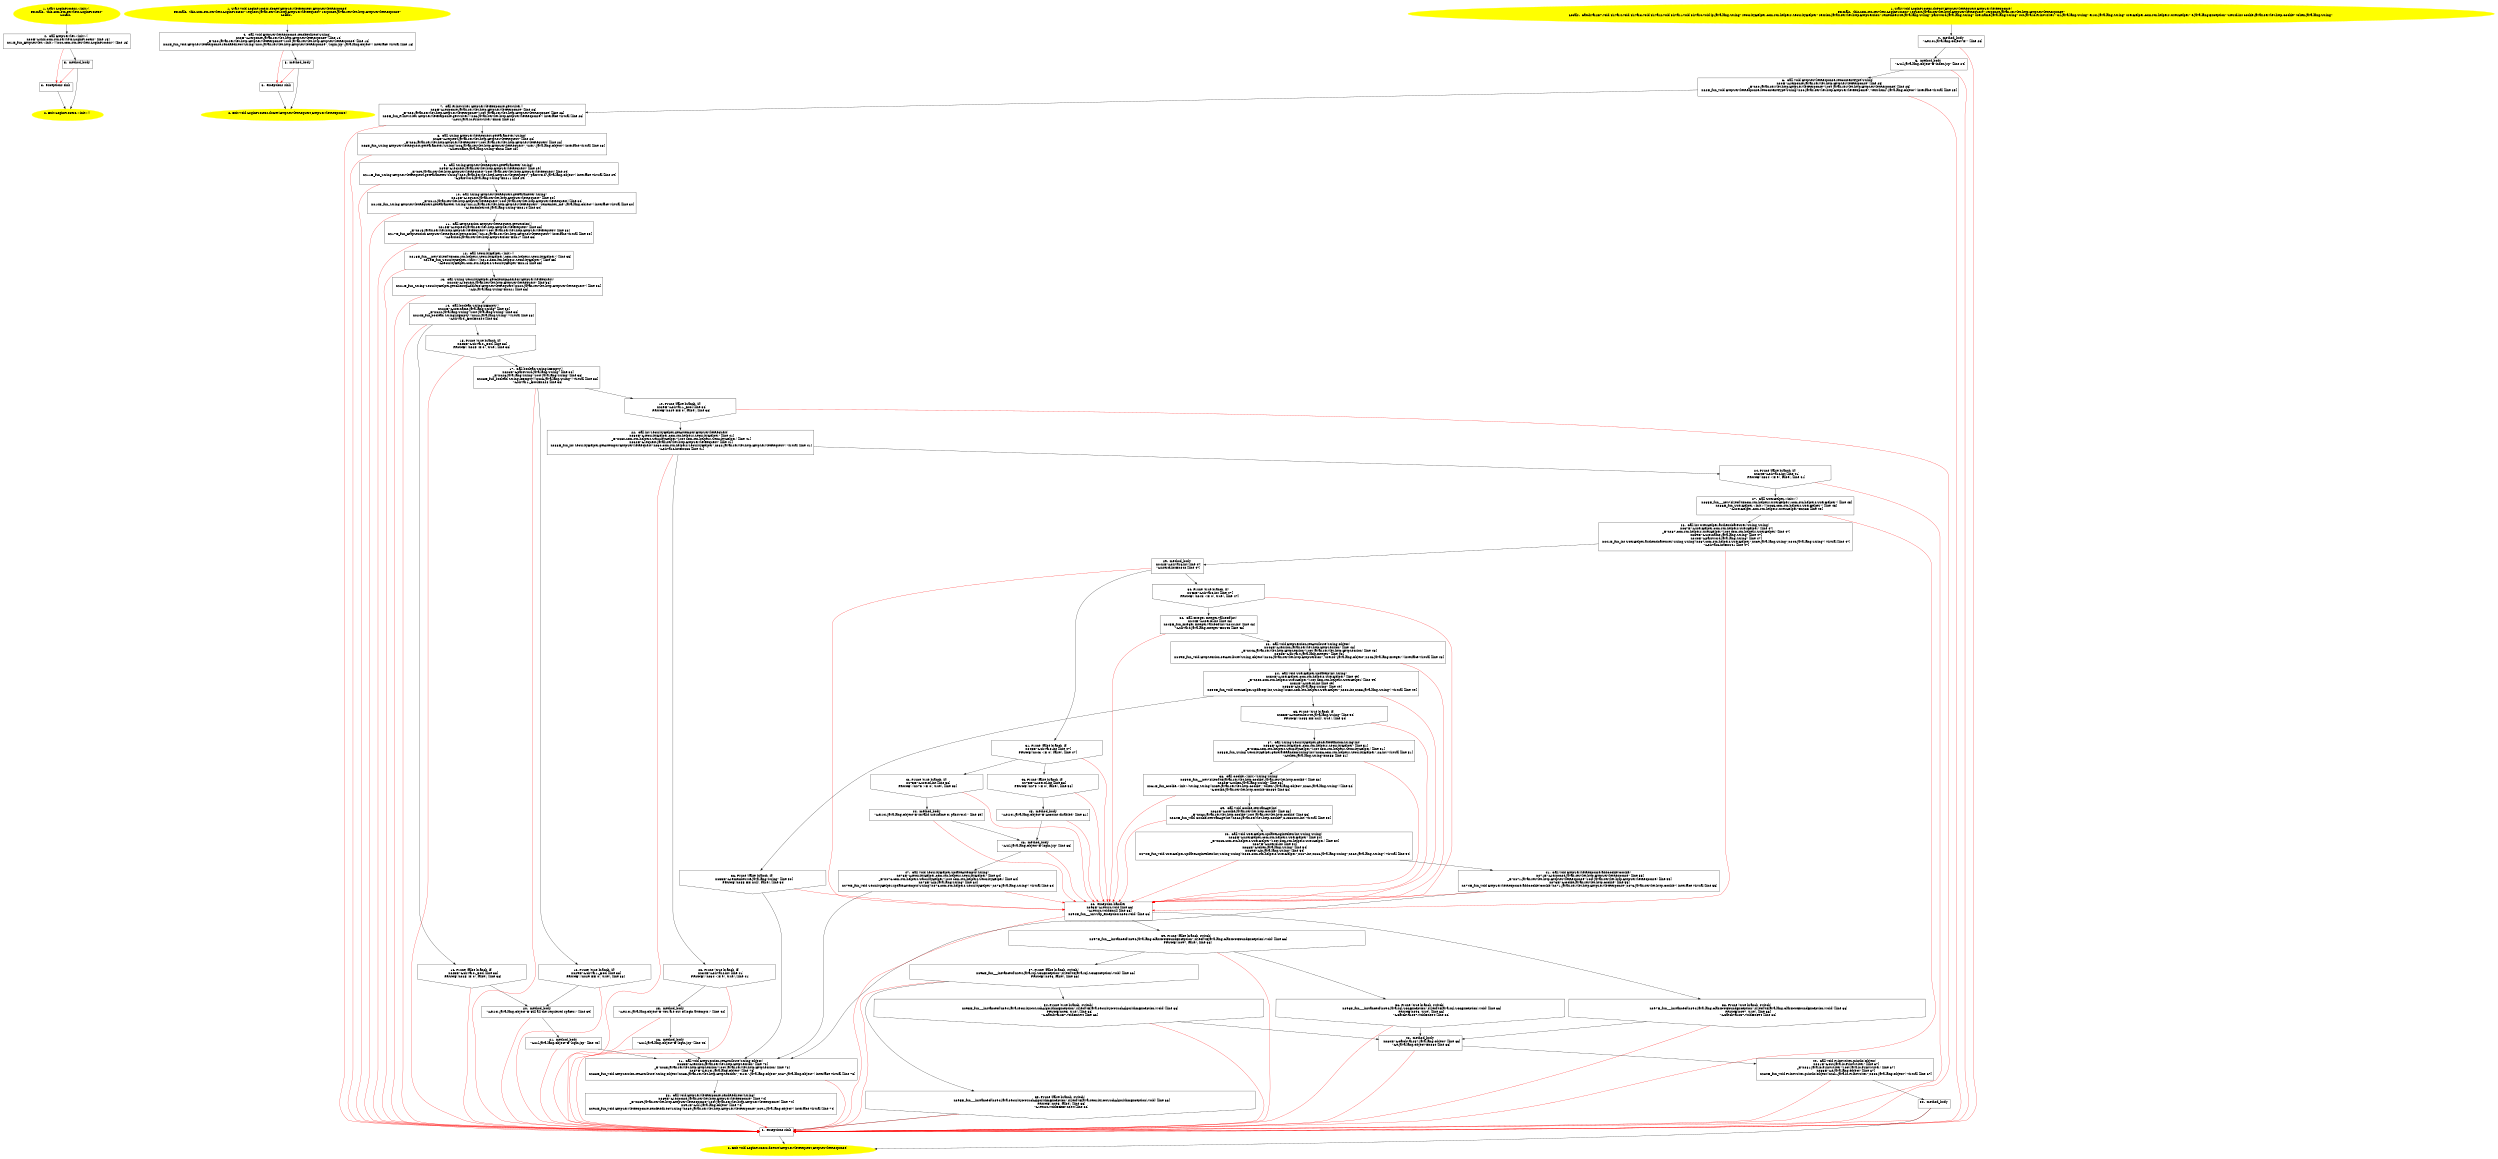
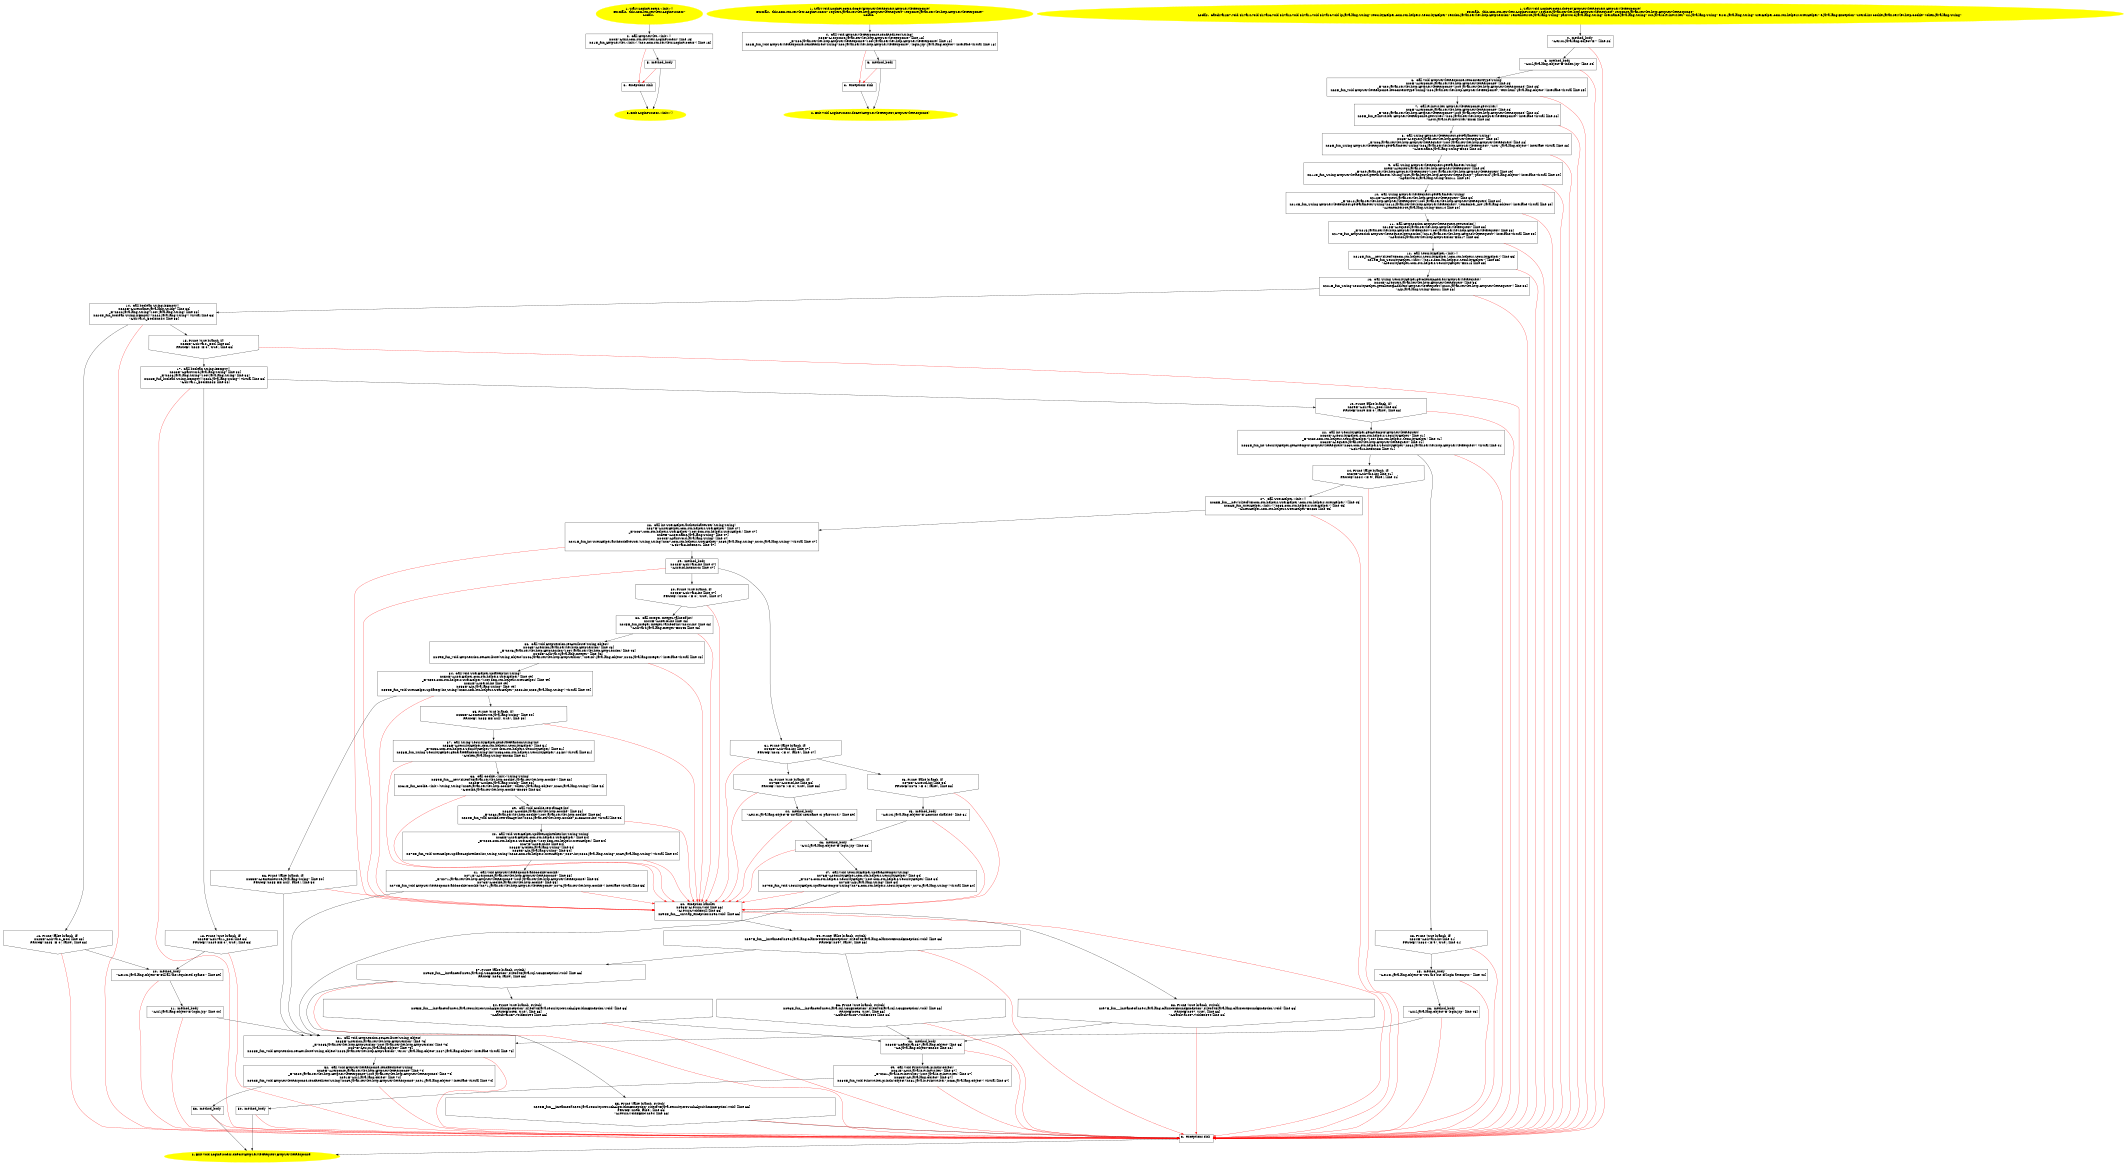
node "53:  method_body": added
